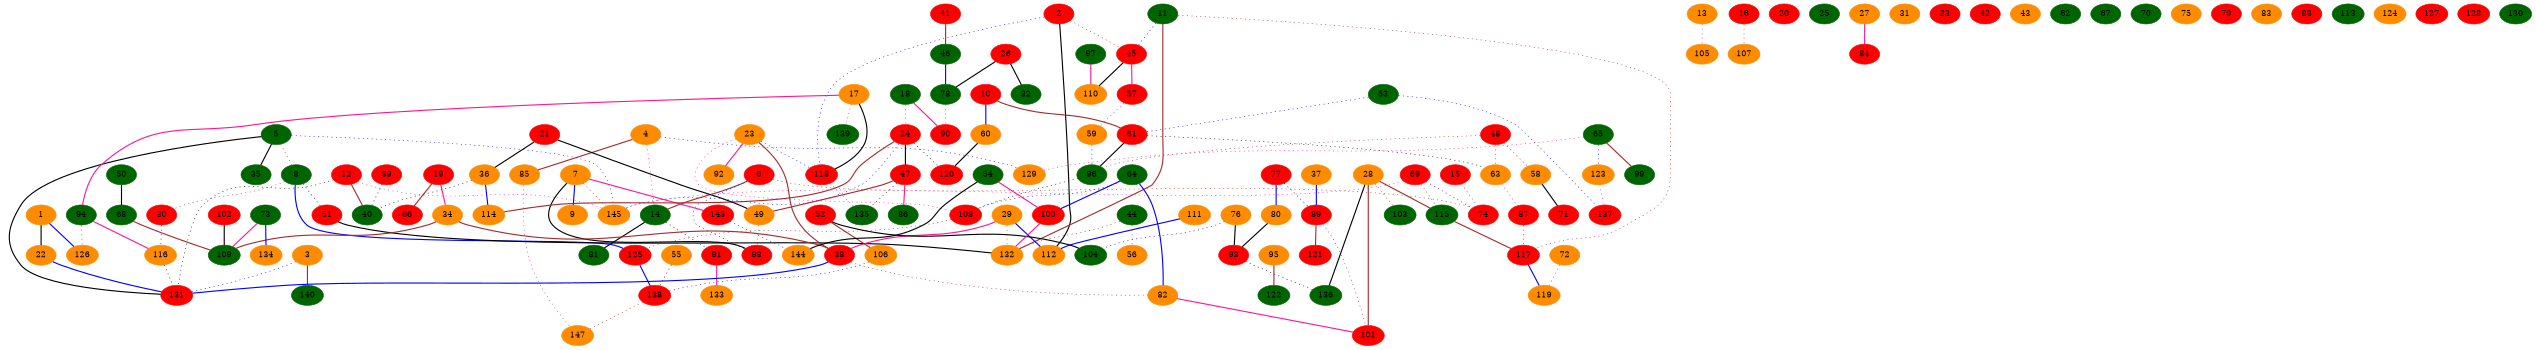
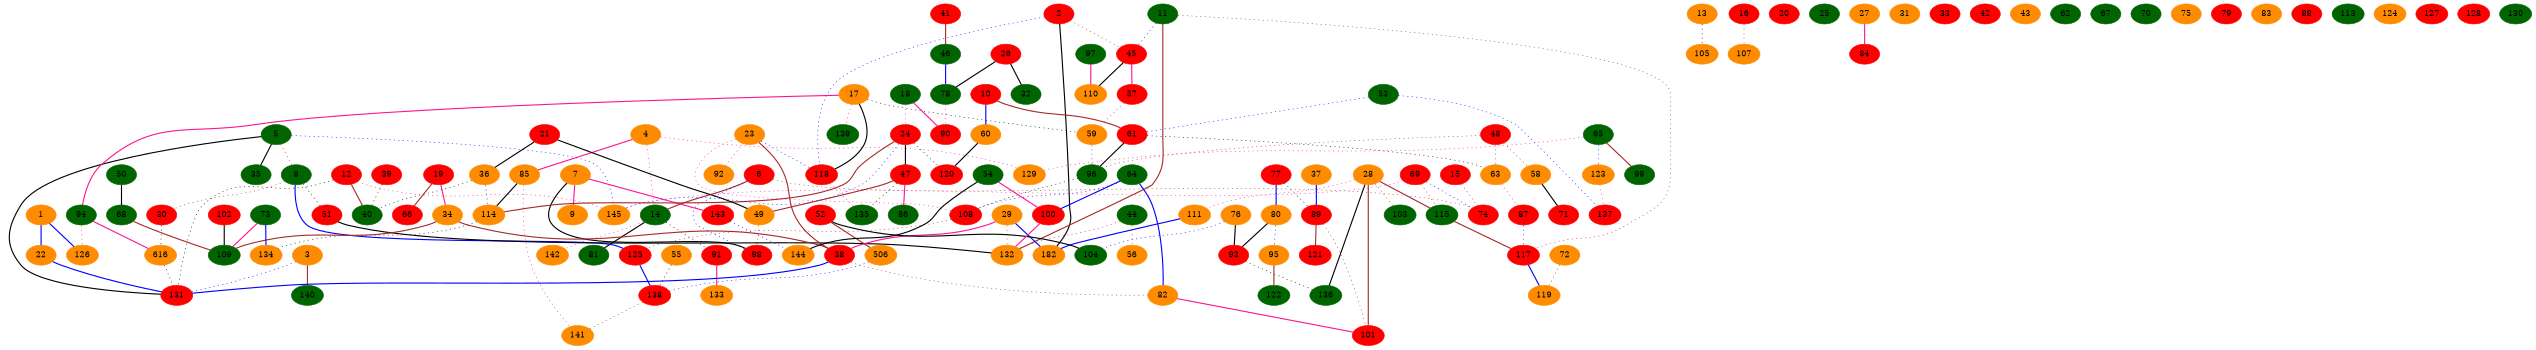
edge "13" -- "105": color deeppink -> black
edge "17" -- "59": added
edge "4" -- "129": color blue -> deeppink
edge "4" -- "85": color brown -> deeppink
edge "23" -- "92": style bold -> dotted
edge "36" -- "114": style bold -> dotted
edge "28" -- "111": added
edge "7" -- "9": color blue -> deeppink
edge "7" -- "145": removed
edge "85" -- "114": added
edge "114" -- "134": added
edge "1" -- "22": color black -> blue
edge "80" -- "95": added
node "116": label "116" -> "616"
node "142": added
node "106": label "106" -> "506"
node "112": label "112" -> "182"
node "147": label "147" -> "141"
